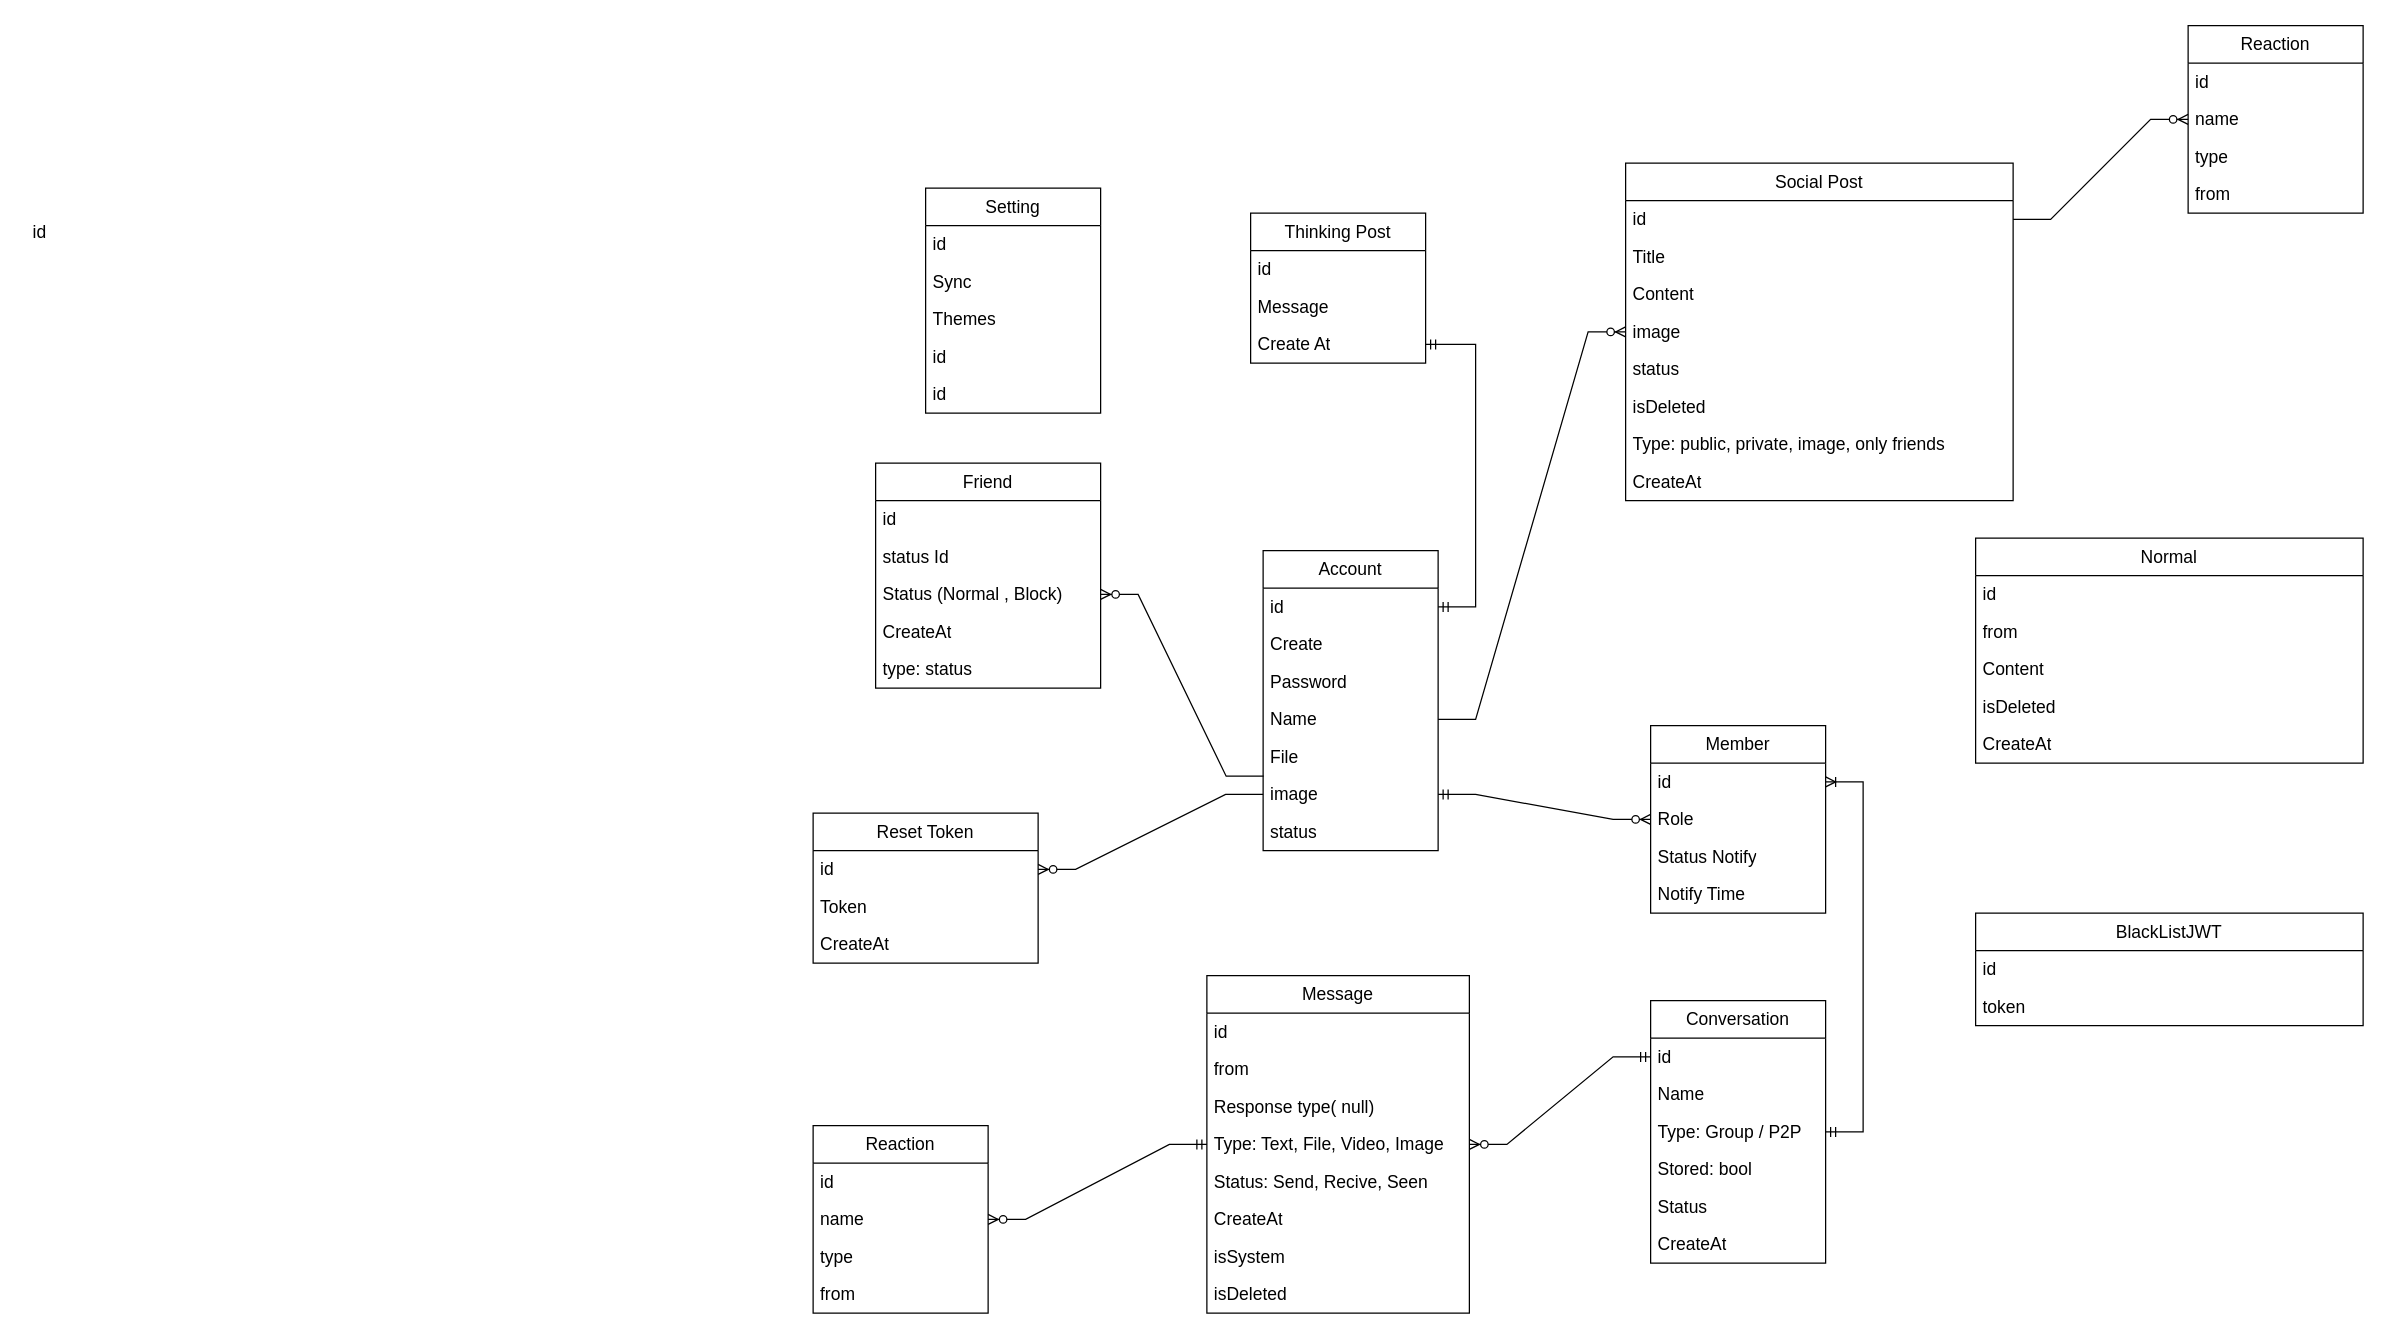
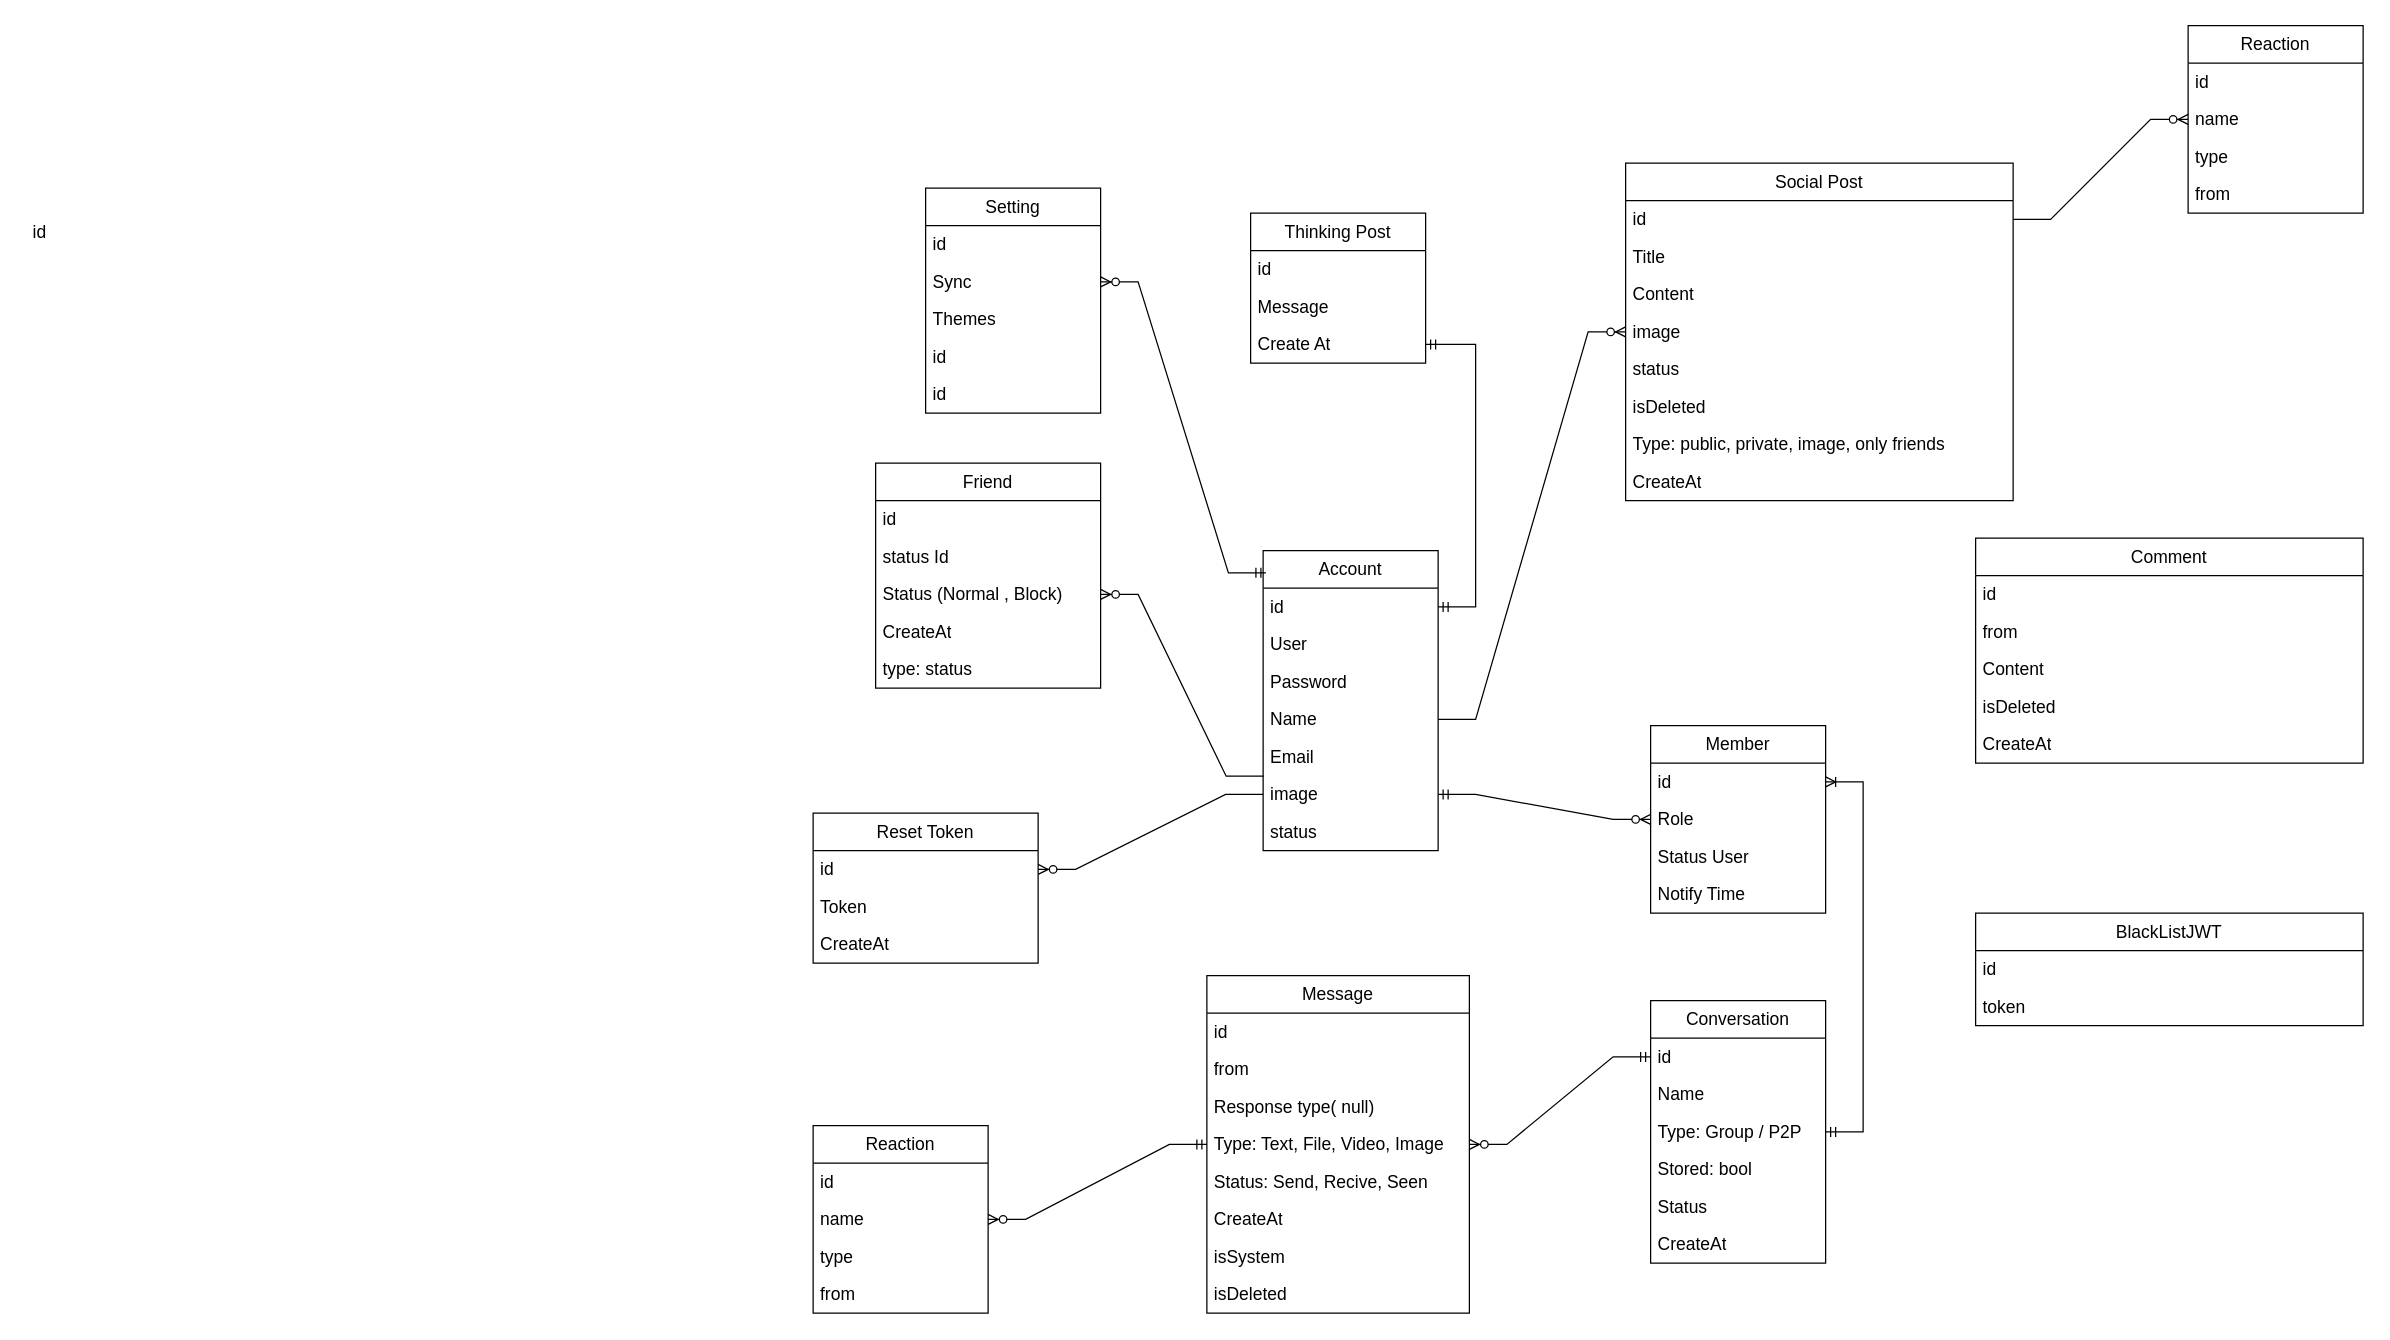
edge "Sync" -- "Account": added
node "Normal": label "Normal" -> "Comment"
node "Create": label "Create" -> "User"
node "File": label "File" -> "Email"
node "Status Notify": label "Status Notify" -> "Status User"
